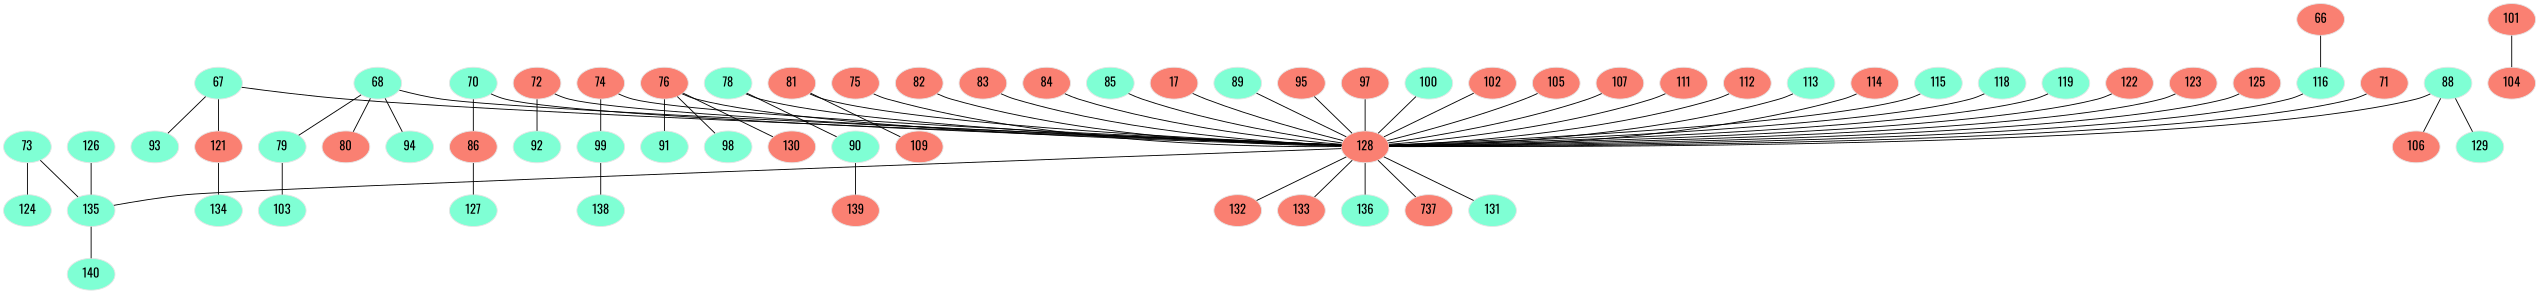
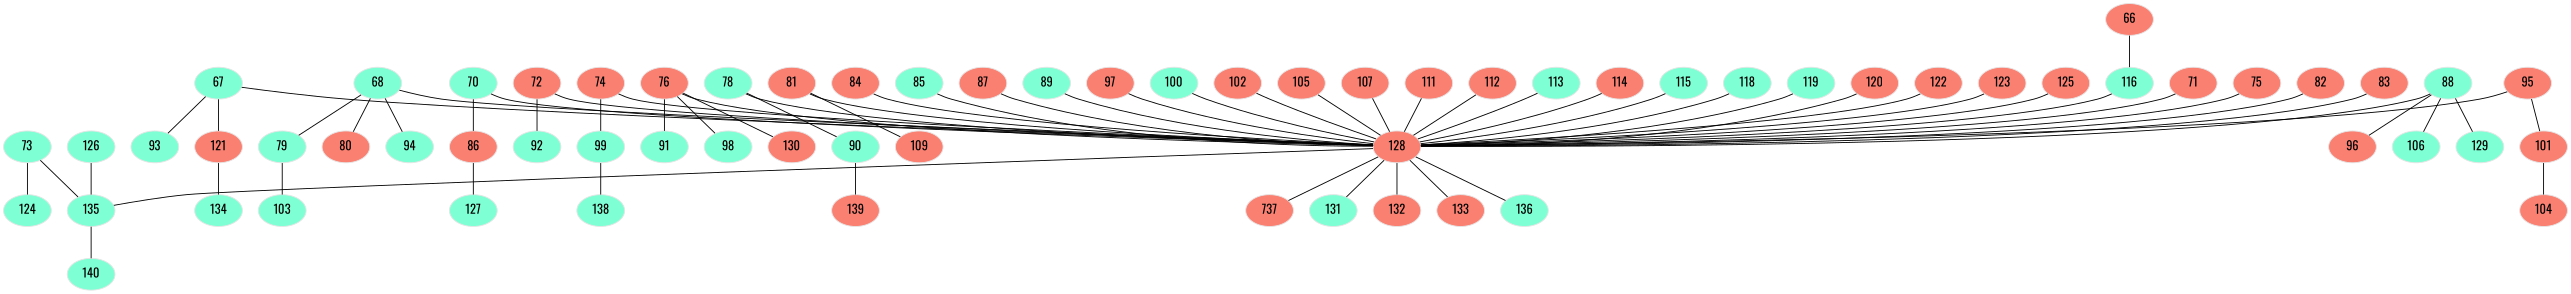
node "17": label "17" -> "87"
node "120": added
edge "95" -- "101": added
node "96": added
node "106": fillcolor salmon -> aquamarine
